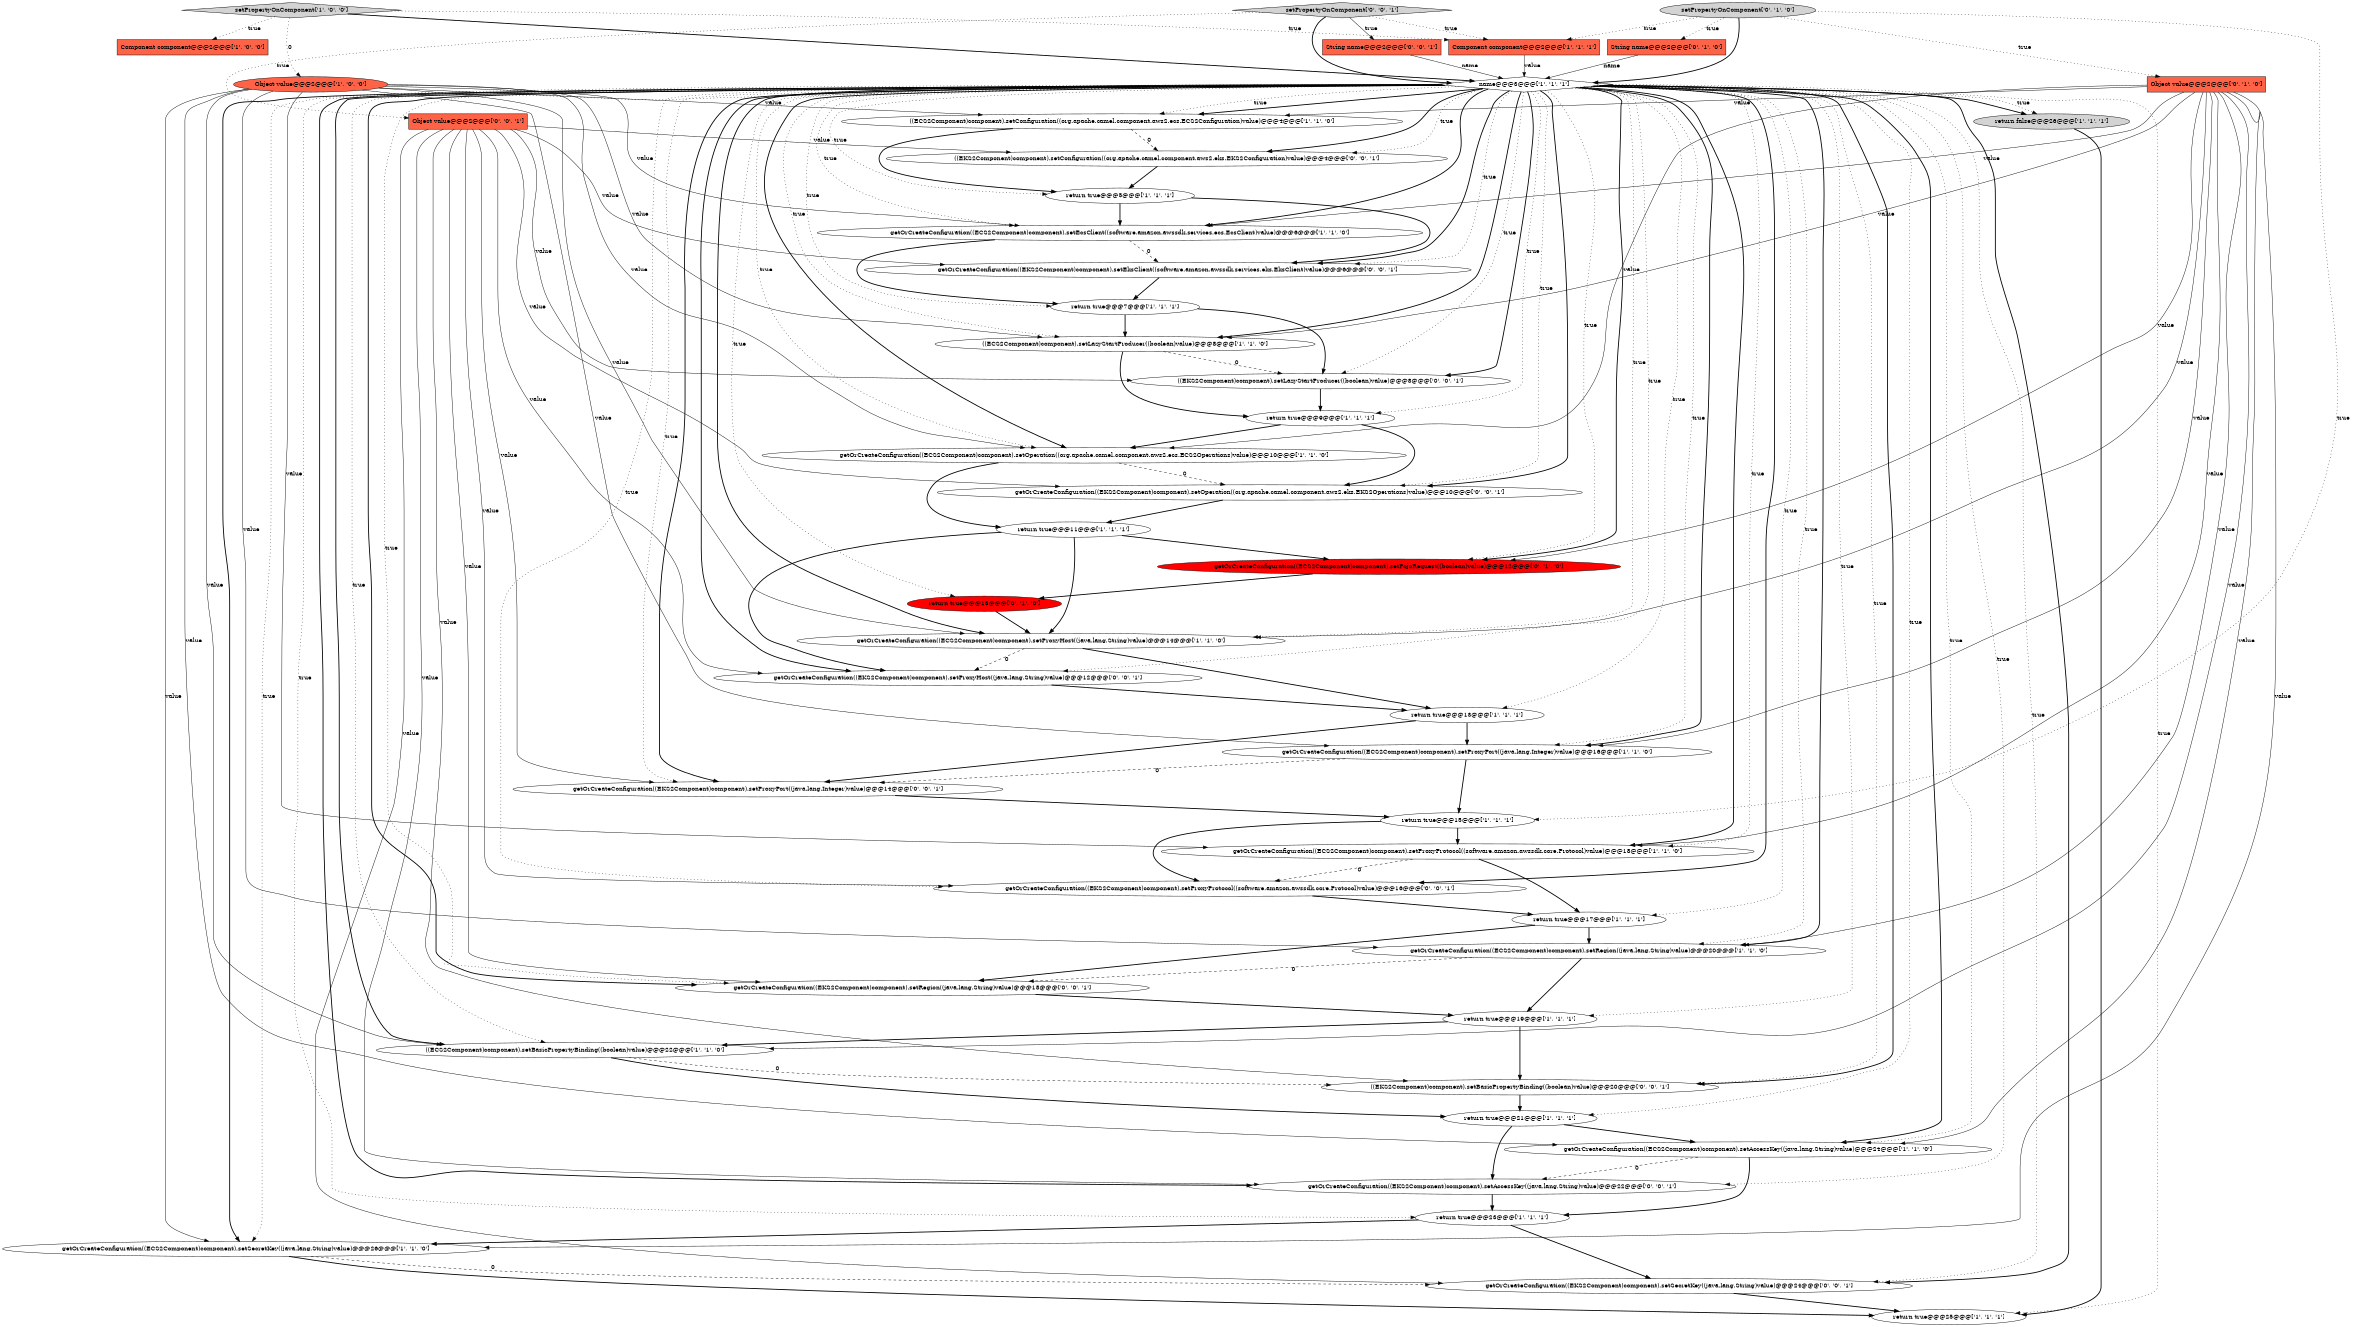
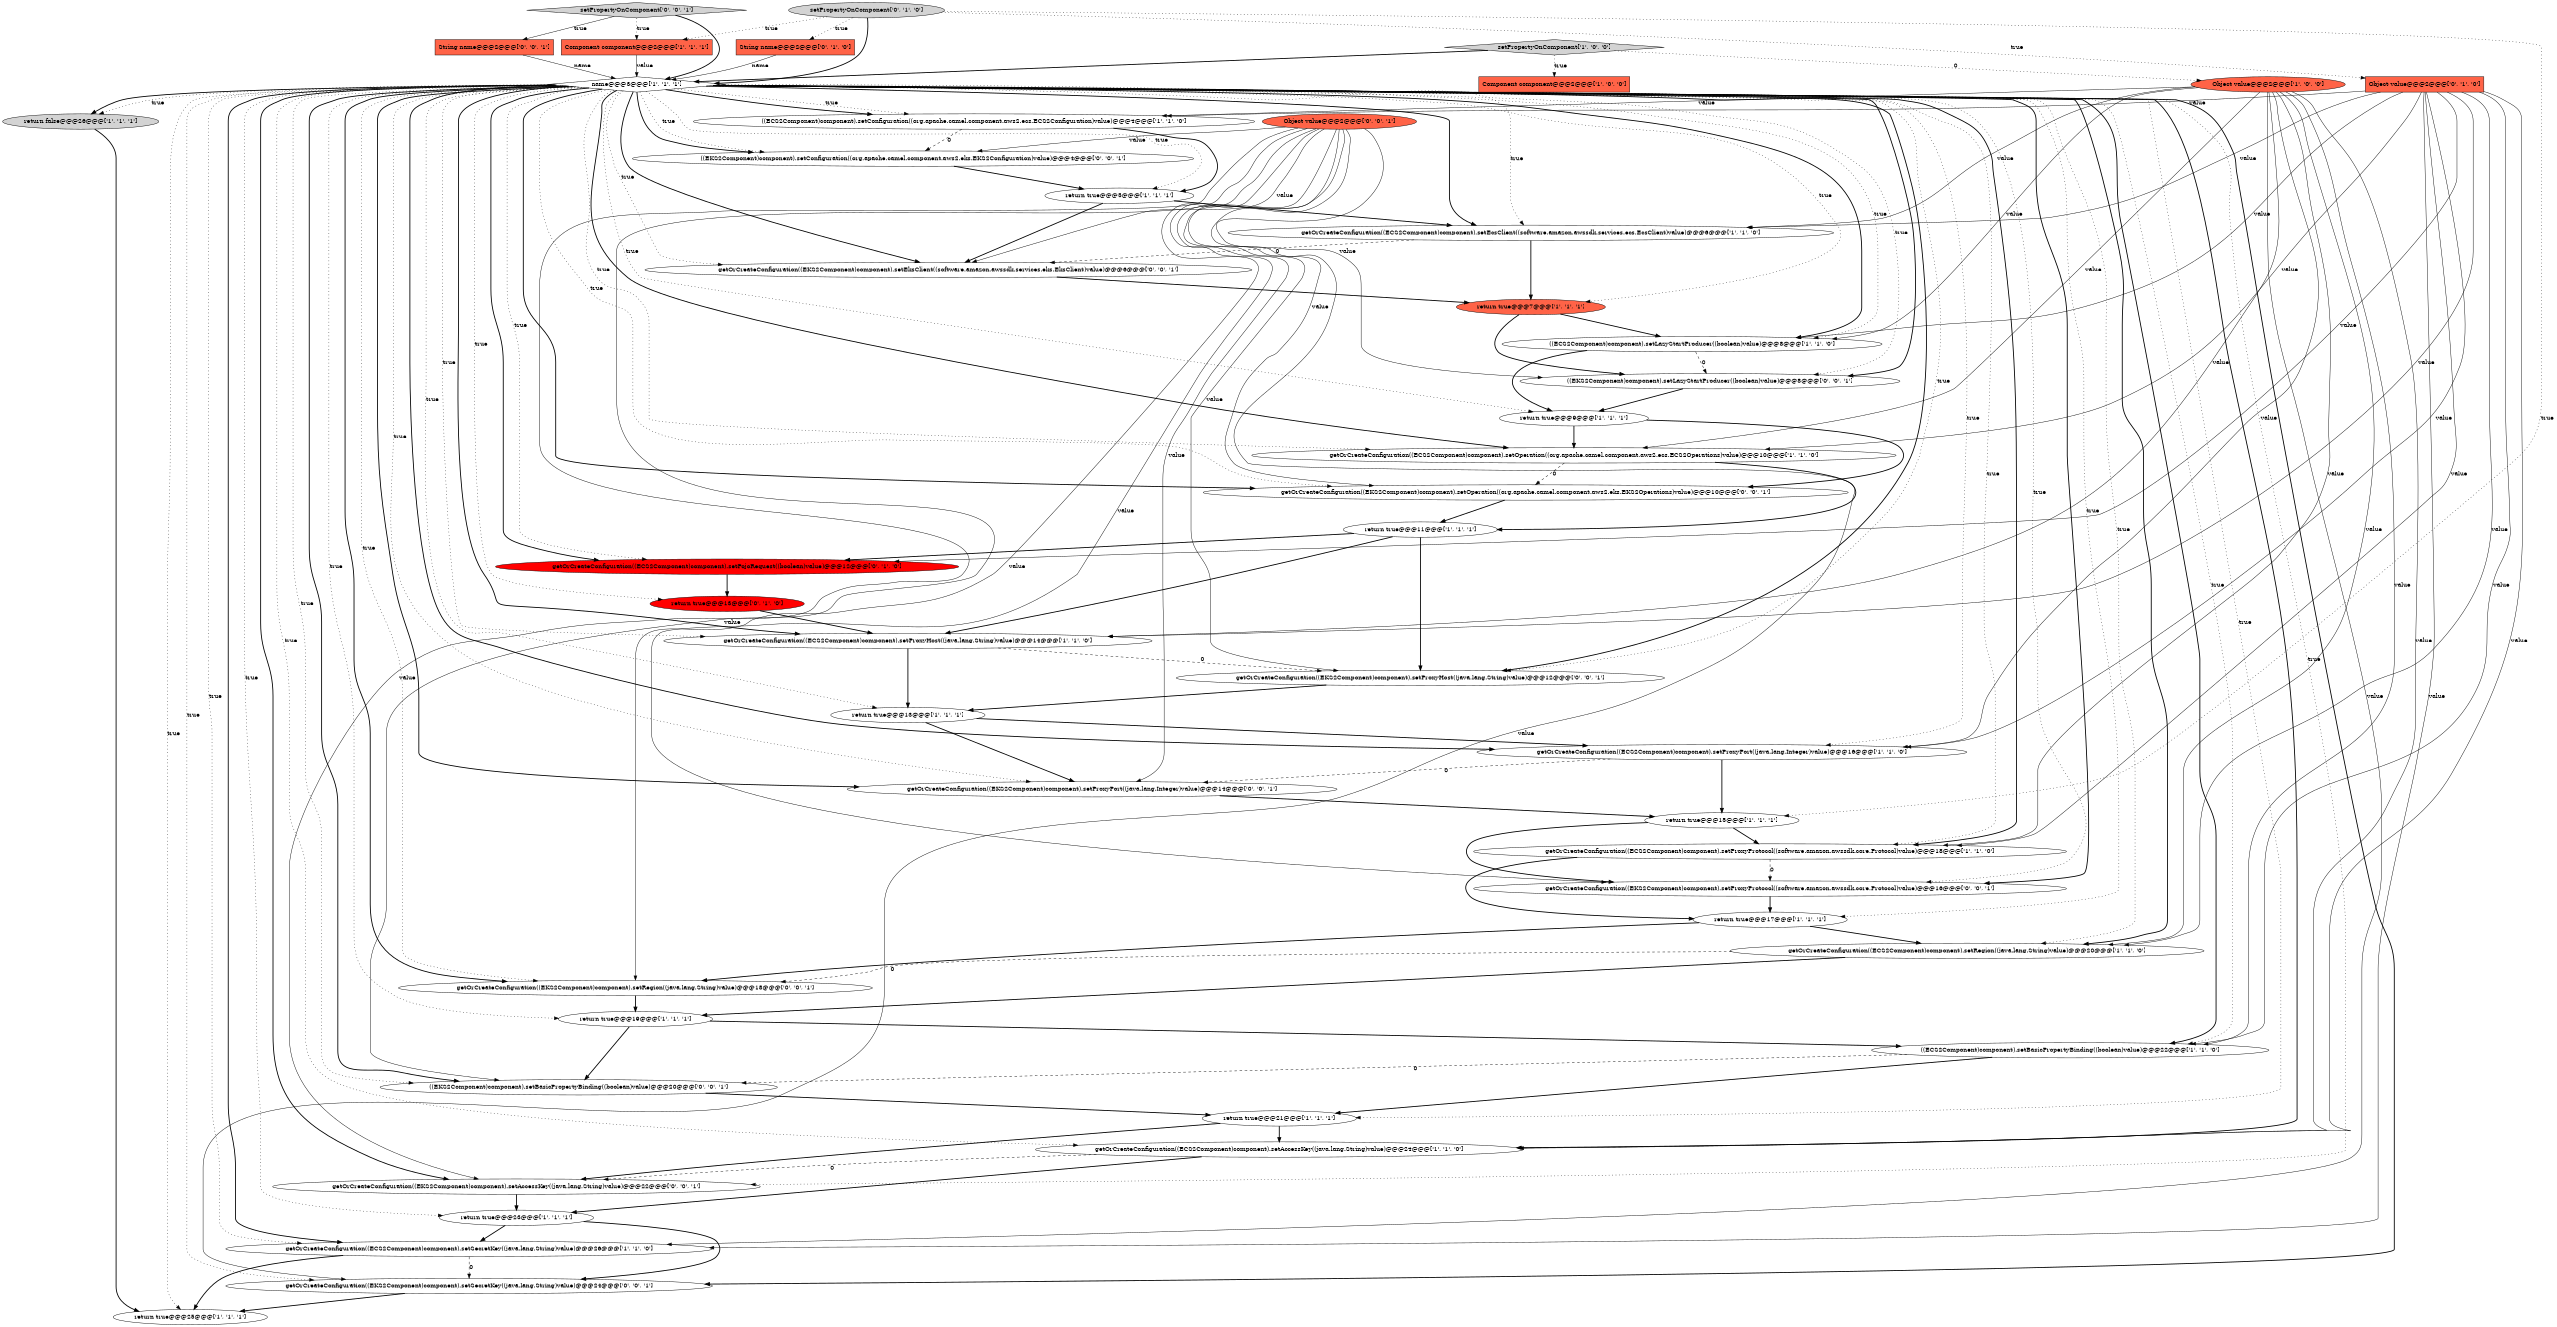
edge "setPropertyOnComponent['1', '0', '0']" -> "Component component@@@2@@@['1', '1', '1']": removed, label "true"
edge "setPropertyOnComponent['0', '0', '1']" -> "Object value@@@2@@@['0', '0', '1']": removed, label "true"
node "Object value@@@2@@@['0', '0', '1']": shape box -> ellipse
node "return true@@@7@@@['1', '1', '1']": fillcolor white -> tomato
